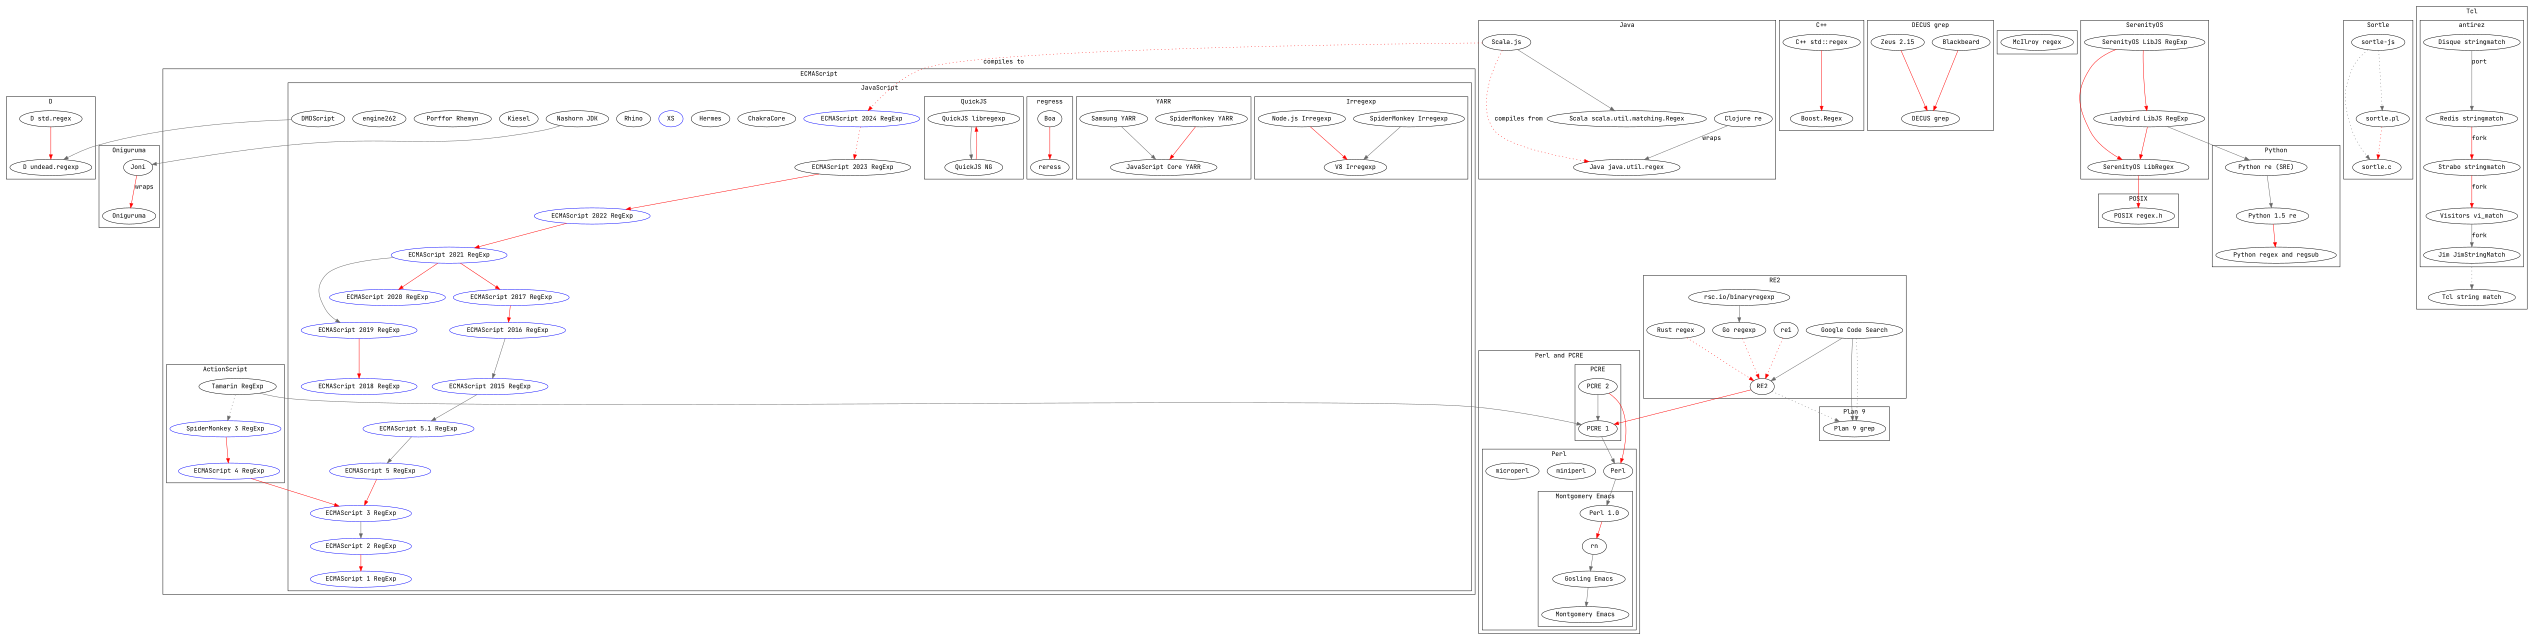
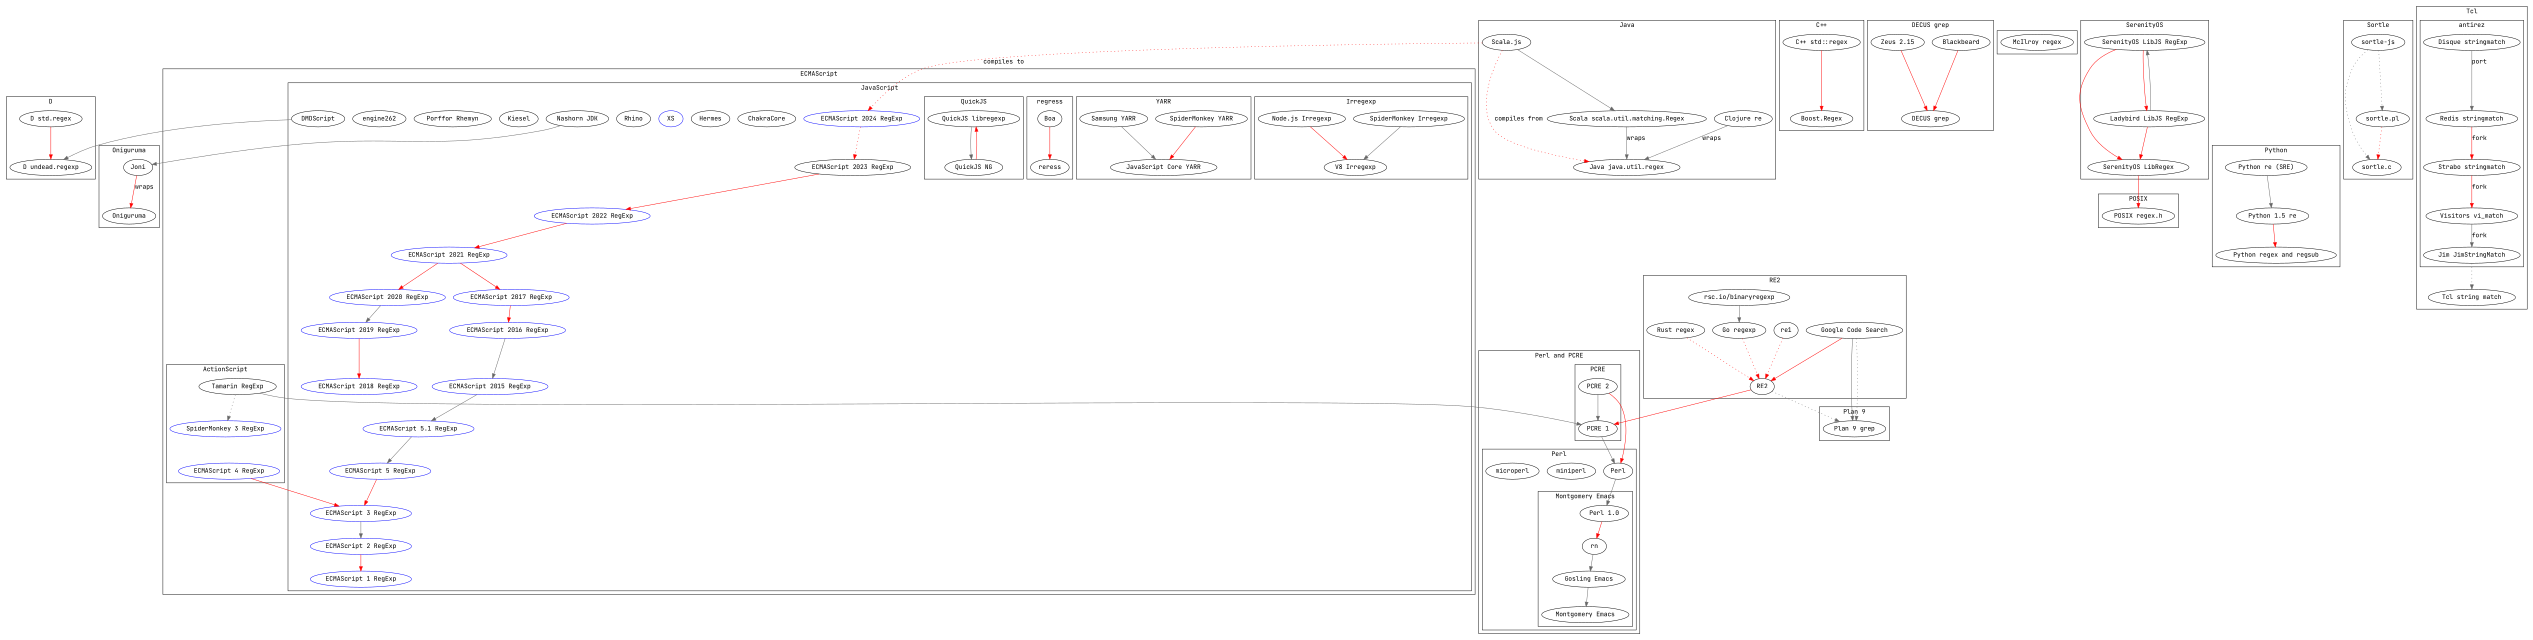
edge "Scala scala.util.matching.Regex" -> "Java java.util.regex": added, label "wraps"
edge "Ladybird LibJS RegExp" -> "Python re (SRE)": now "Ladybird LibJS RegExp" -> "SerenityOS LibJS RegExp"
edge "ECMAScript 2021 RegExp" -> "ECMAScript 2019 RegExp": now "ECMAScript 2020 RegExp" -> "ECMAScript 2019 RegExp"
edge "Google Code Search" -> "RE2": color gray40 -> red
edge "SpiderMonkey 3 RegExp" -> "ECMAScript 4 RegExp": removed
